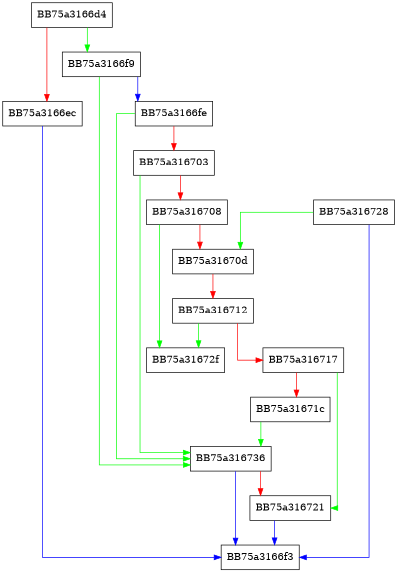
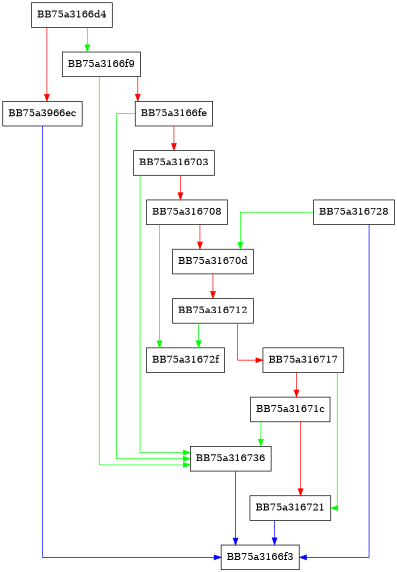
edge "BB75a3166f9" -> "BB75a3166fe": color blue -> red
node "BB75a3166ec": label "BB75a3166ec" -> "BB75a3966ec"
edge "BB75a316736" -> "BB75a316721": now "BB75a31671c" -> "BB75a316721"
